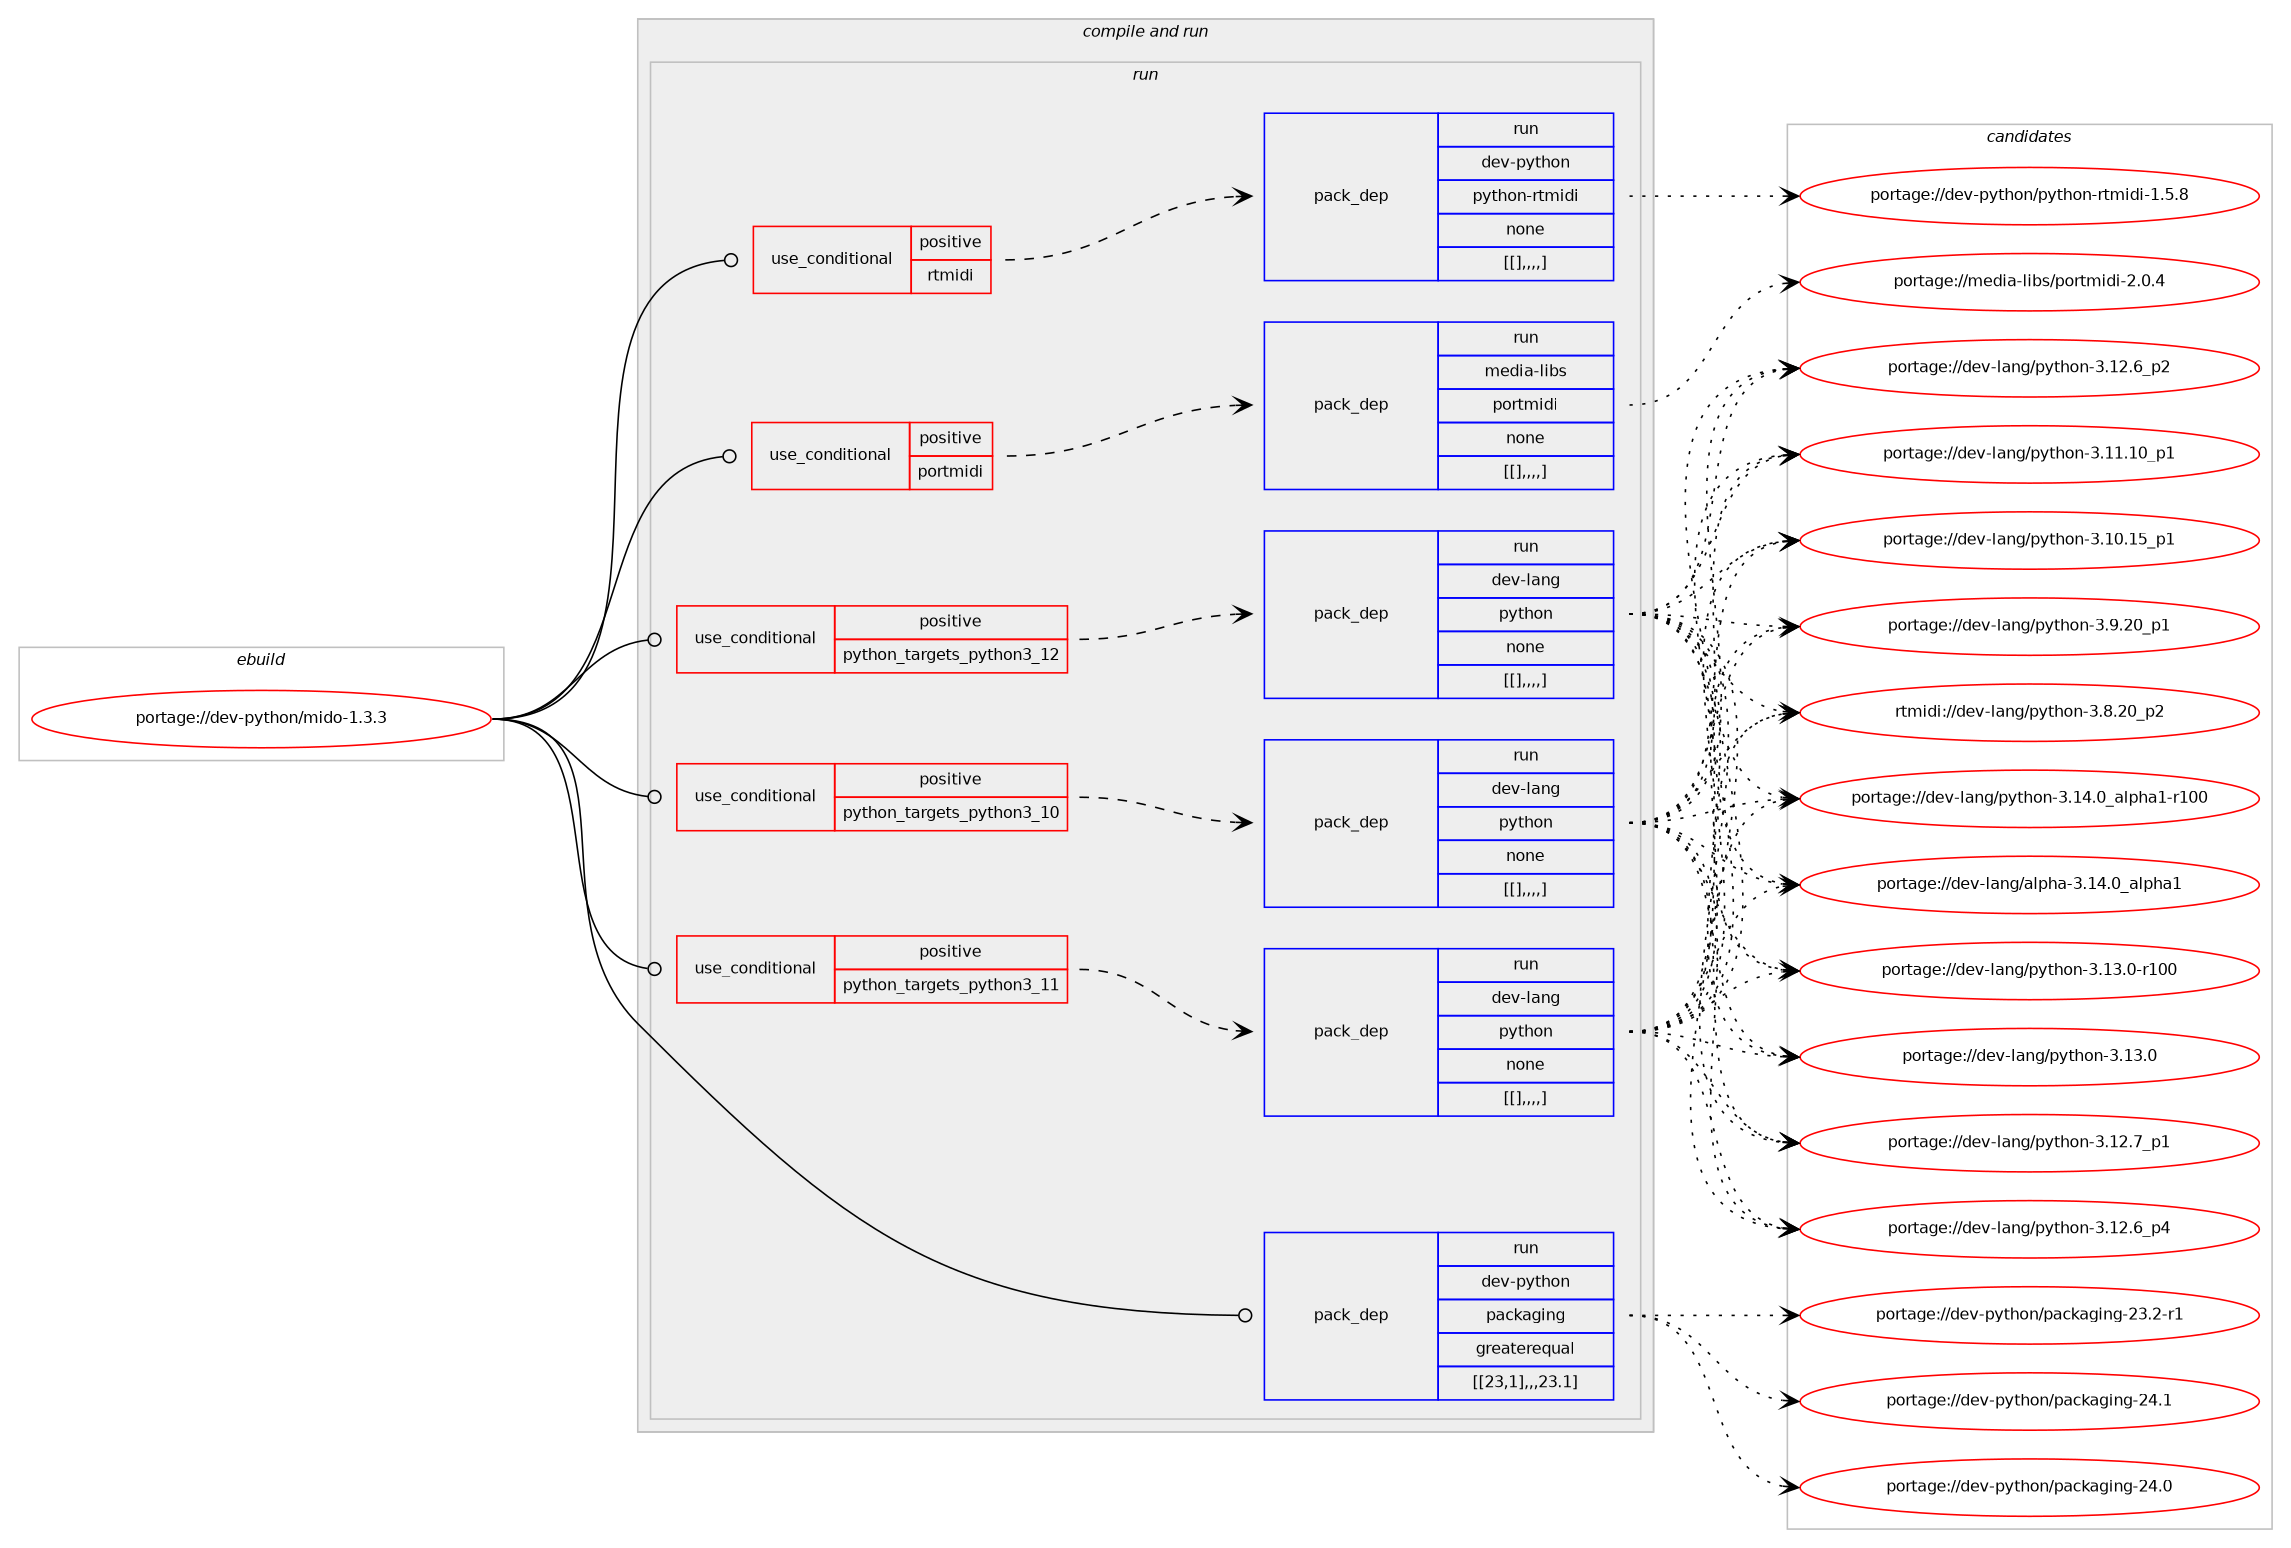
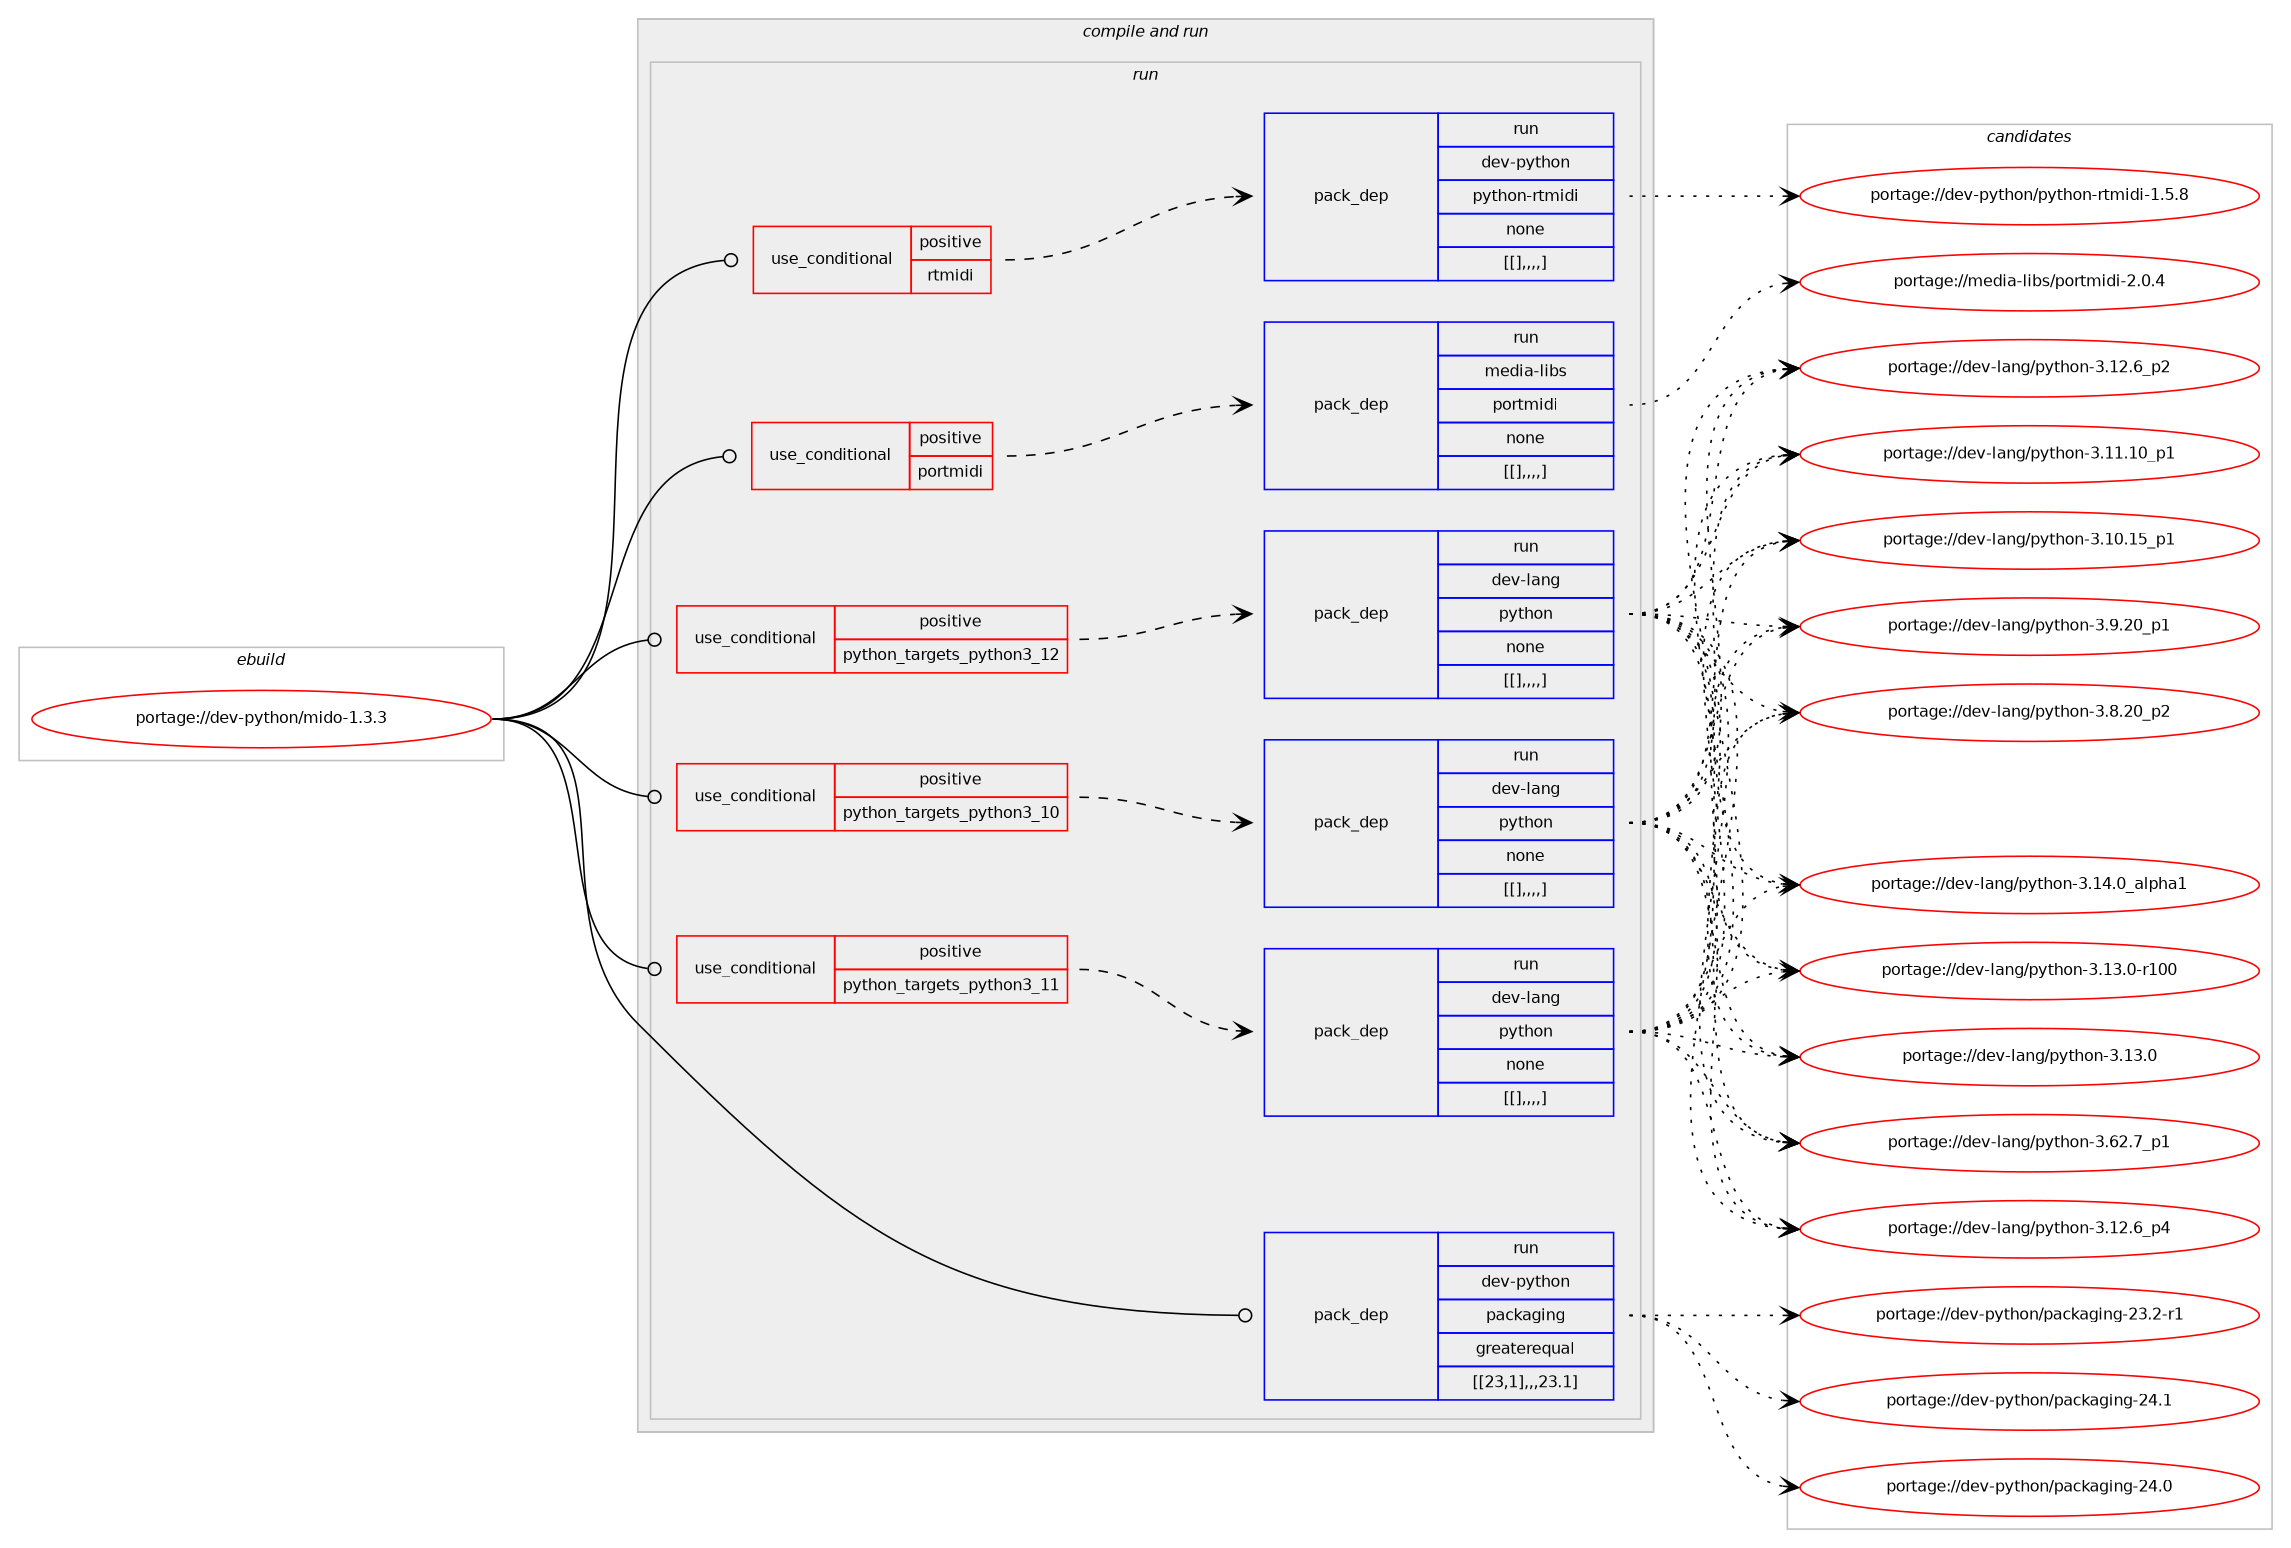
node "rtmidi://dev-lang/python-3.8.20_p2": label "rtmidi://dev-lang/python-3.8.20_p2" -> "portage://dev-lang/python-3.8.20_p2"
node "portage://dev-lang/python-3.14.0_alpha1-r100": removed
node "portage://dev-lang/alpha-3.14.0_alpha1": label "portage://dev-lang/alpha-3.14.0_alpha1" -> "portage://dev-lang/python-3.14.0_alpha1"
node "portage://dev-lang/python-3.12.7_p1": label "portage://dev-lang/python-3.12.7_p1" -> "portage://dev-lang/python-3.62.7_p1"
